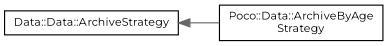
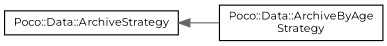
node "Data::Data::ArchiveStrategy": label "Data::Data::ArchiveStrategy" -> "Poco::Data::ArchiveStrategy"
